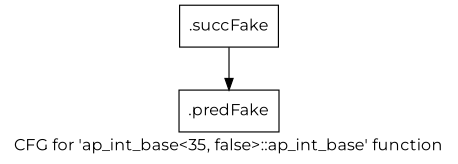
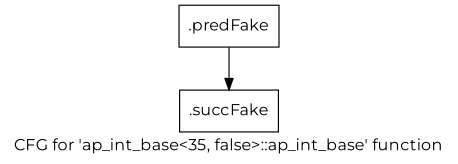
edge ".succFake" -> ".predFake": reversed
